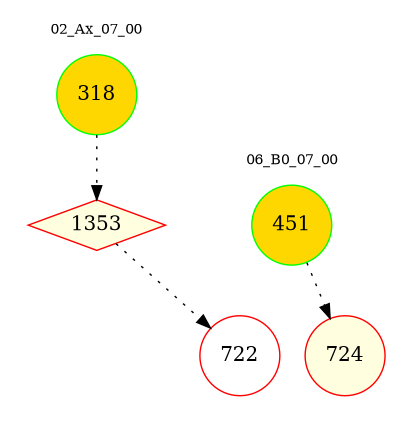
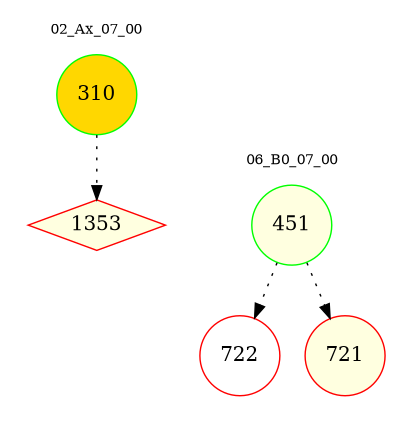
node "318": label "318" -> "310"
node "451": fillcolor gold -> lightyellow
edge "1353" -> "722": now "451" -> "722"
node "724": label "724" -> "721"
